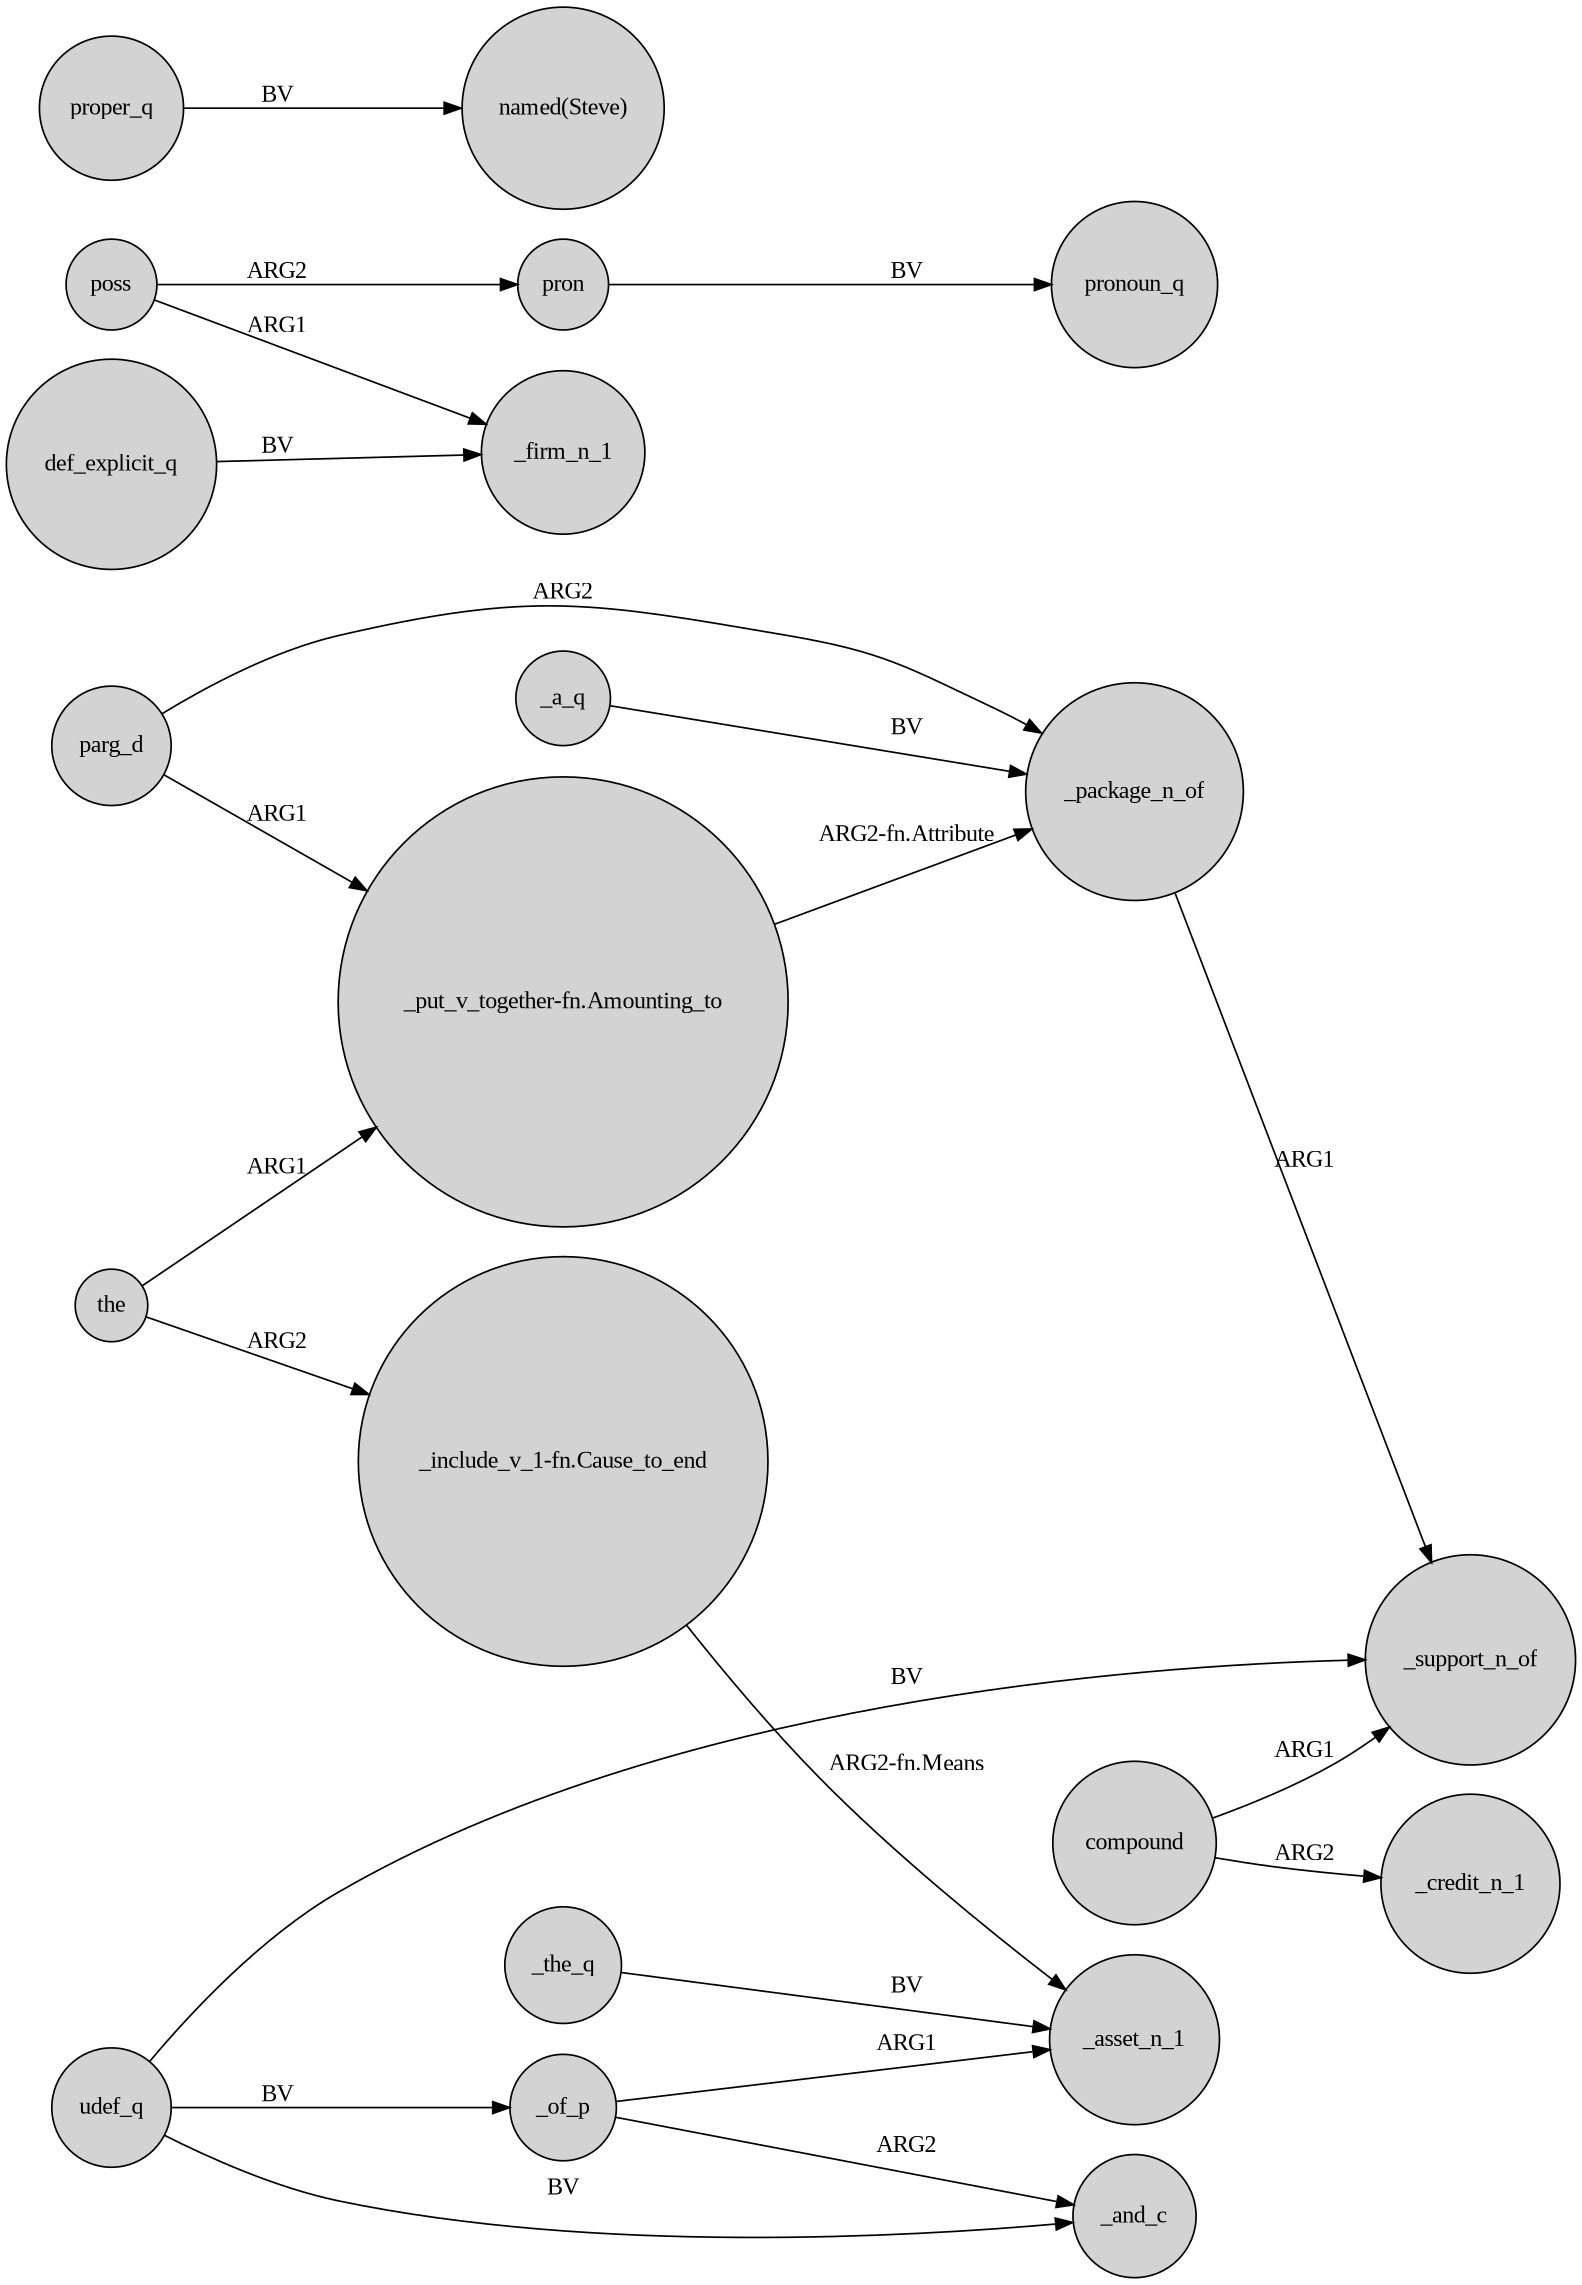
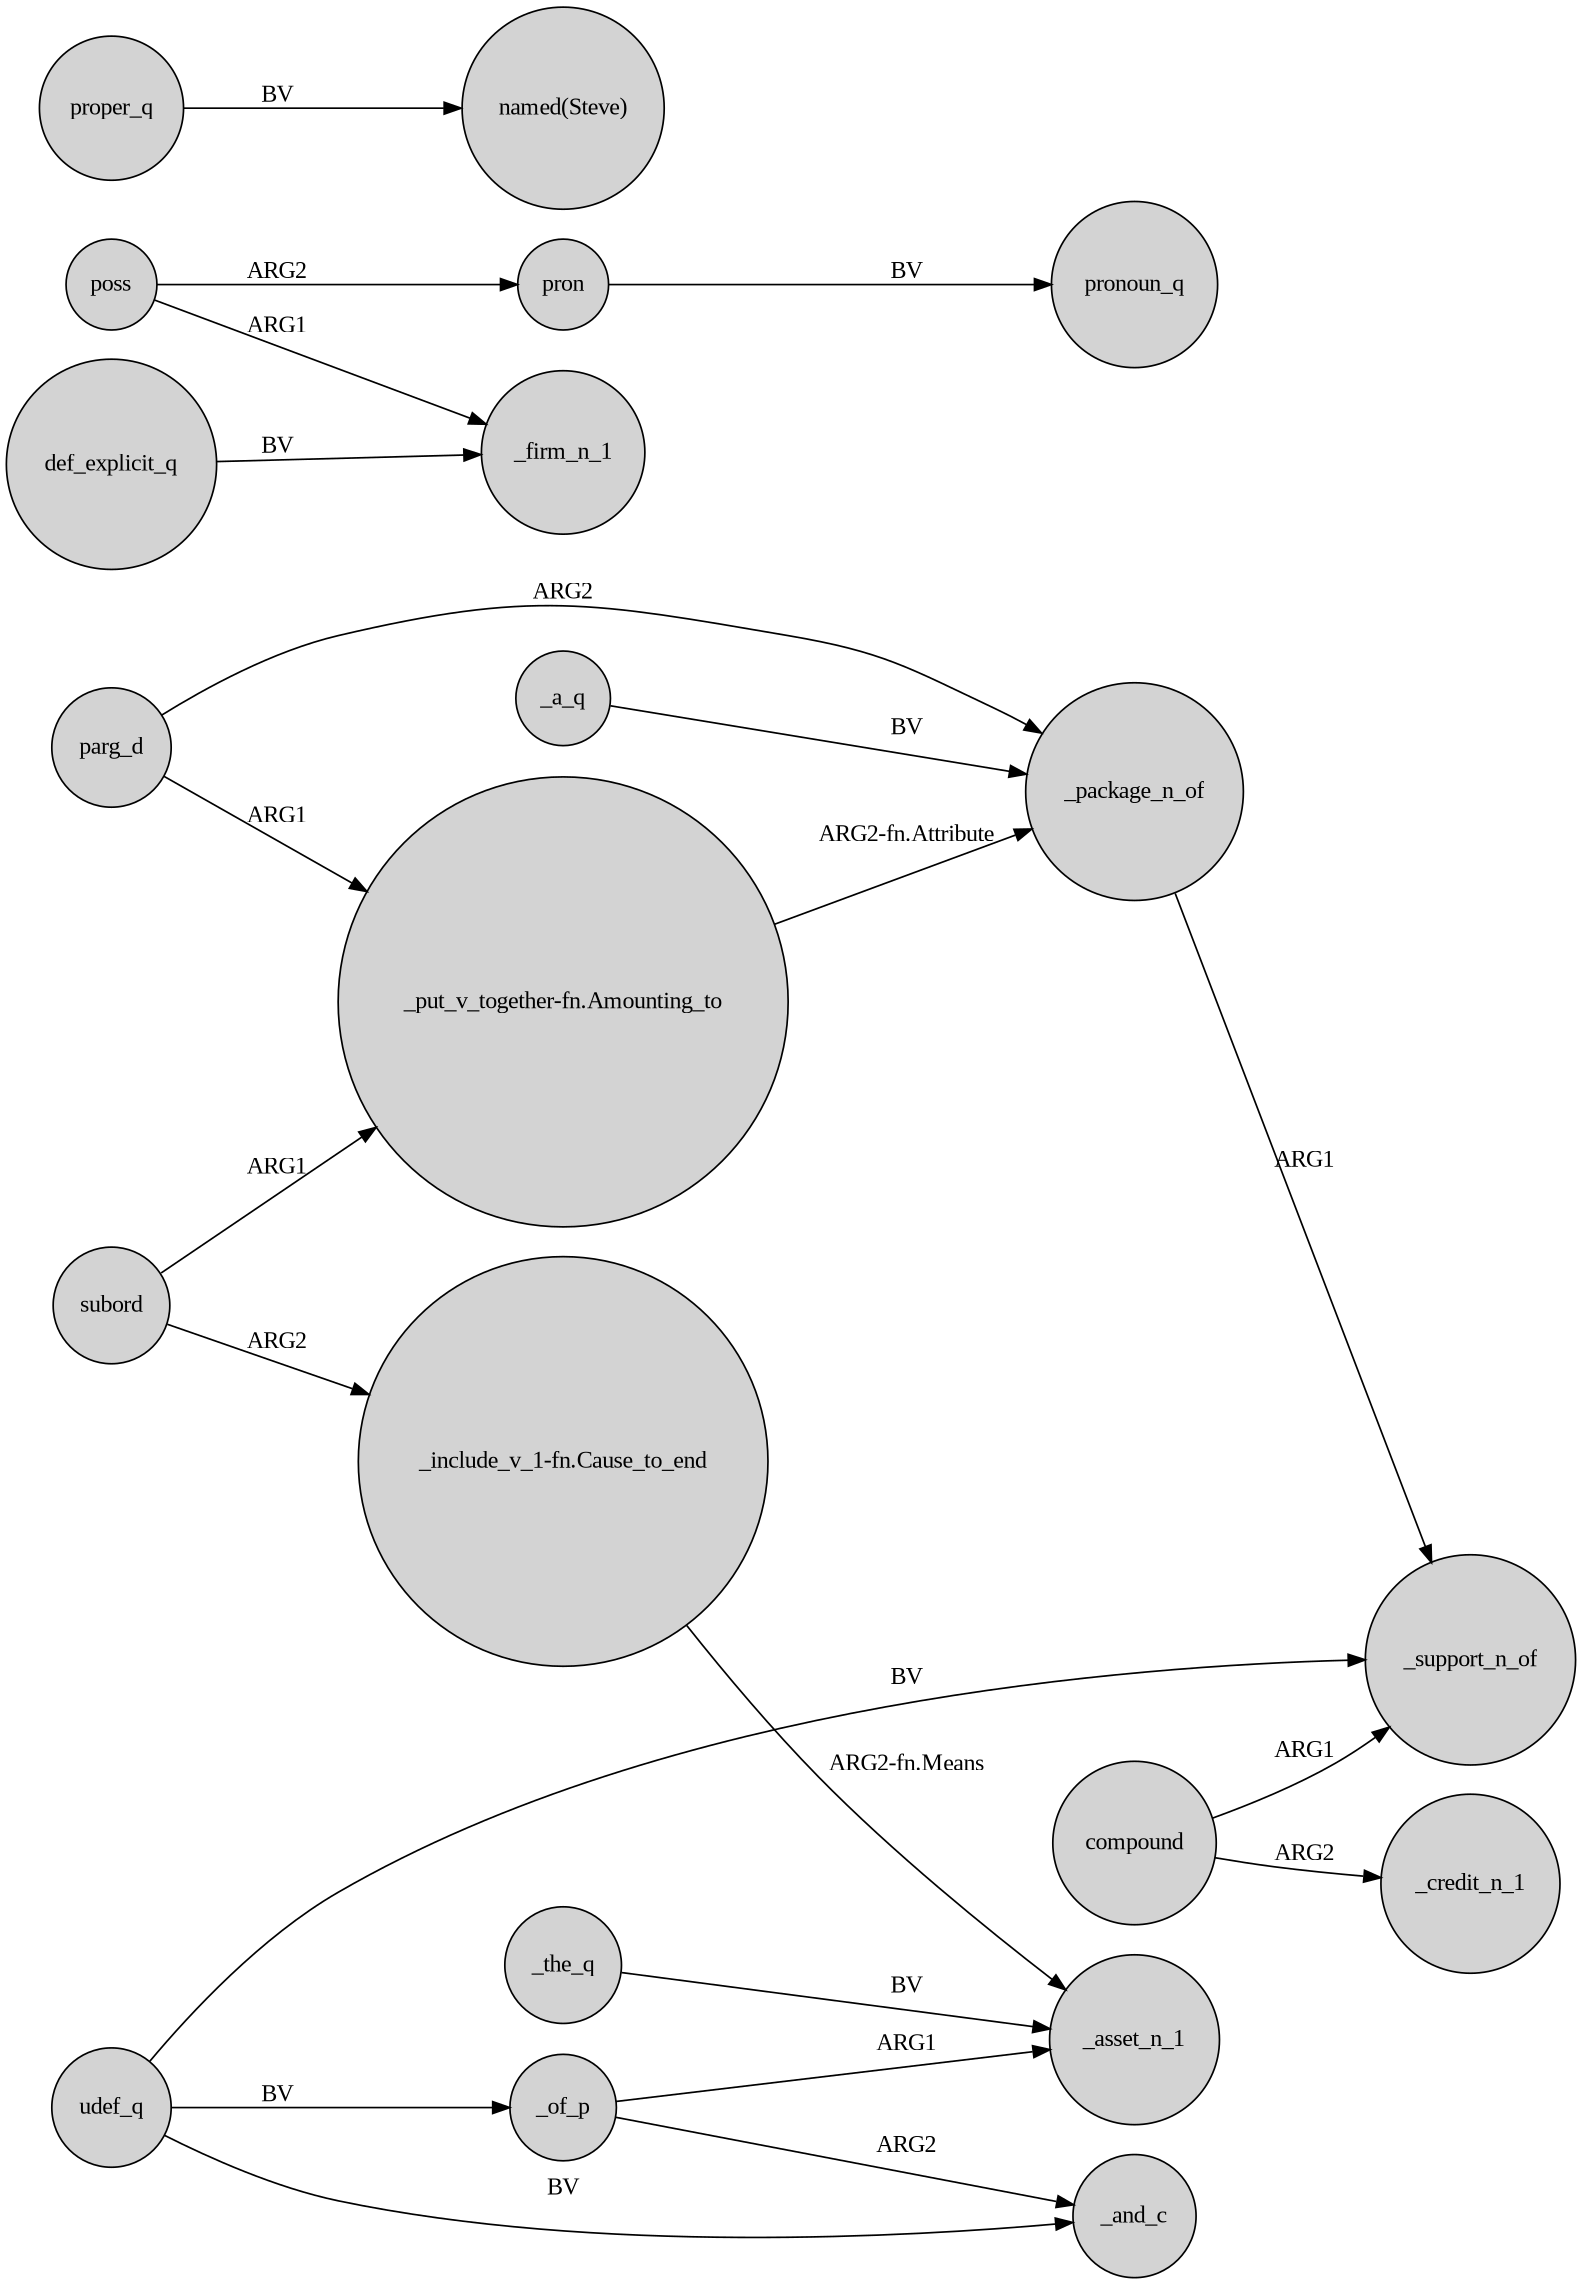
node "the": label "the" -> "subord"
